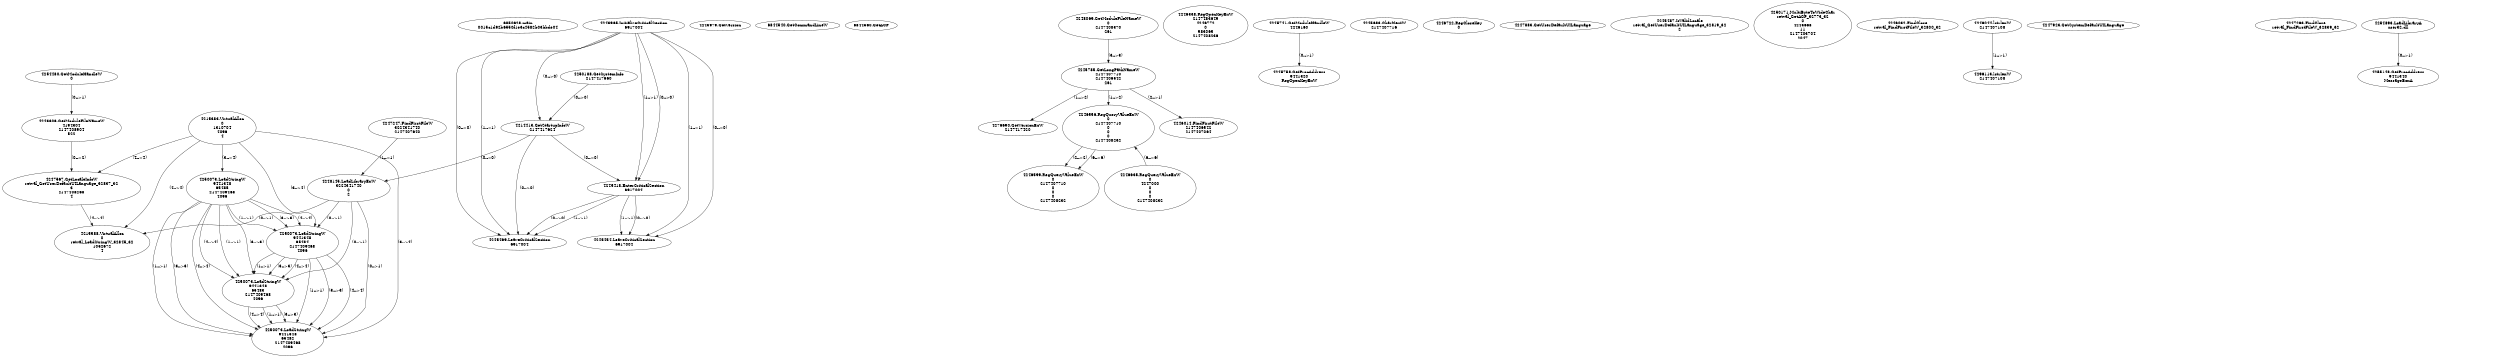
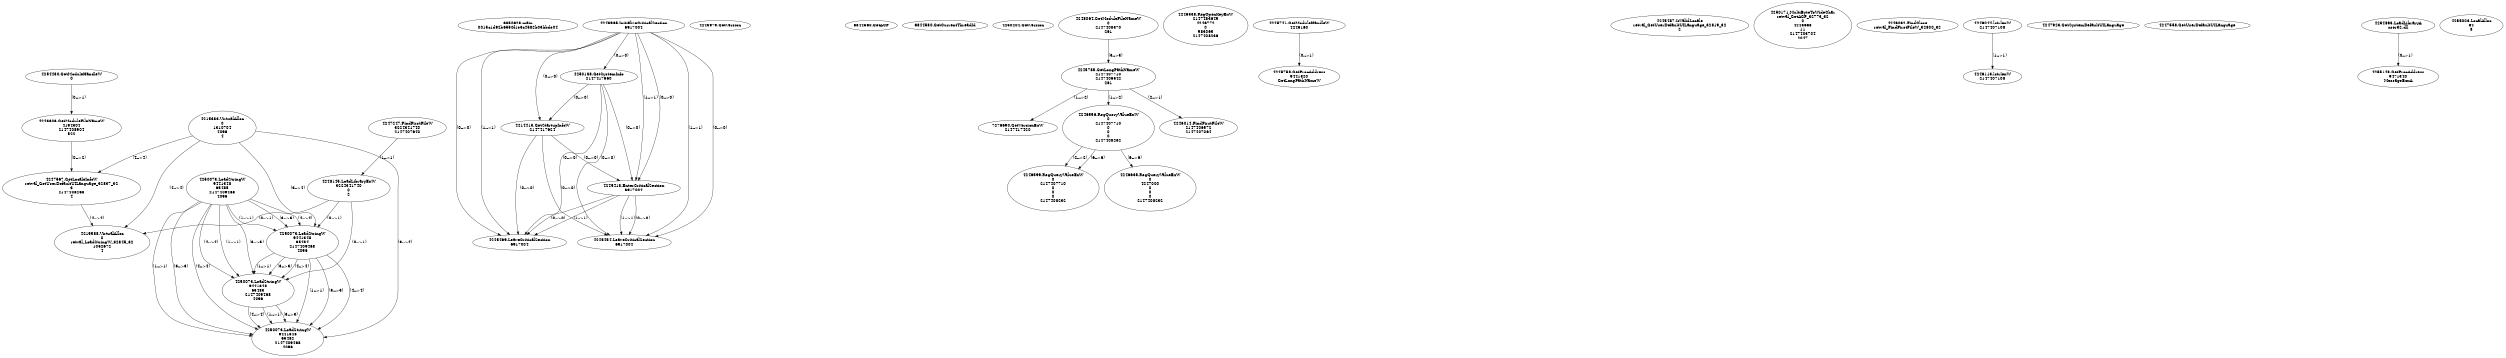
node "6844540.GetCommandLineW": removed
node "6844580.GetCurrentThreadId": added
node "4250204.GetVersion": added
node "4248069.GetModuleFileNameW 0 2147408370 261": label "4248069.GetModuleFileNameW 0 2147408370 261" -> "4248064.GetModuleFileNameW 0 2147408370 261"
node "4245683.CharNextW 2147407716": removed
node "4246722.RegCloseKey 0": removed
node "4247883.GetUserDefaultUILanguage": removed
node "4247558.GetUserDefaultUILanguage": added
node "4247263.FindClose retval_FindFirstFileW_32839_32": removed
node "4255003.LocalAlloc 64 8": added
edge "4243965.InitializeCriticalSection 6917004" -> "4250188.GetSystemInfo 2147417660": added, label "(0-->0)"
node "4245758.GetProcAddress 9441320 RegOpenKeyExW": label "4245758.GetProcAddress 9441320 RegOpenKeyExW" -> "4245758.GetProcAddress 9441320 GetLongPathNameW"
node "4296113.lstrlenW 2147407108": label "4296113.lstrlenW 2147407108" -> "4246113.lstrlenW 2147407108"
node "4255148.GetProcAddress 9441340 MessageBoxA": label "4255148.GetProcAddress 9441340 MessageBoxA" -> "4255148.GetProcAddress 9471340 MessageBoxA"
node "4276690.GetVersionExW 2147417420": label "4276690.GetVersionExW 2147417420" -> "7276690.GetVersionExW 2147417420"
node "4246014.FindFirstFileW 2147406542 2147407064": label "4246014.FindFirstFileW 2147406542 2147407064" -> "4246014.FindFirstFileW 2147406572 2147407064"
edge "4250188.GetSystemInfo 2147417660" -> "4245418.EnterCriticalSection 6917004": added, label "(0-->0)"
edge "4250188.GetSystemInfo 2147417660" -> "4245469.LeaveCriticalSection 6917004": added, label "(0-->0)"
edge "4215383.VirtualAlloc 0 1310704 4096 4" -> "4250073.LoadStringW 9441348 65485 2147409468 4096": removed, label "(3-->4)"
edge "4246635.RegQueryValueExW 0 4247000 0 0 0 2147408232" -> "4246556.RegQueryValueExW 0 2147407710 0 0 0 2147408232": reversed
edge "4214413.GetStartupInfoW 2147417624" -> "4248145.LoadLibraryExW 3224341740 0 2": now "4214413.GetStartupInfoW 2147417624" -> "4245454.LeaveCriticalSection 6917004"
edge "4250188.GetSystemInfo 2147417660" -> "4245454.LeaveCriticalSection 6917004": added, label "(0-->0)"
edge "4248145.LoadLibraryExW 3224341740 0 2" -> "4250073.LoadStringW 9441348 65482 2147409468 4096": removed, label "(0-->1)"
